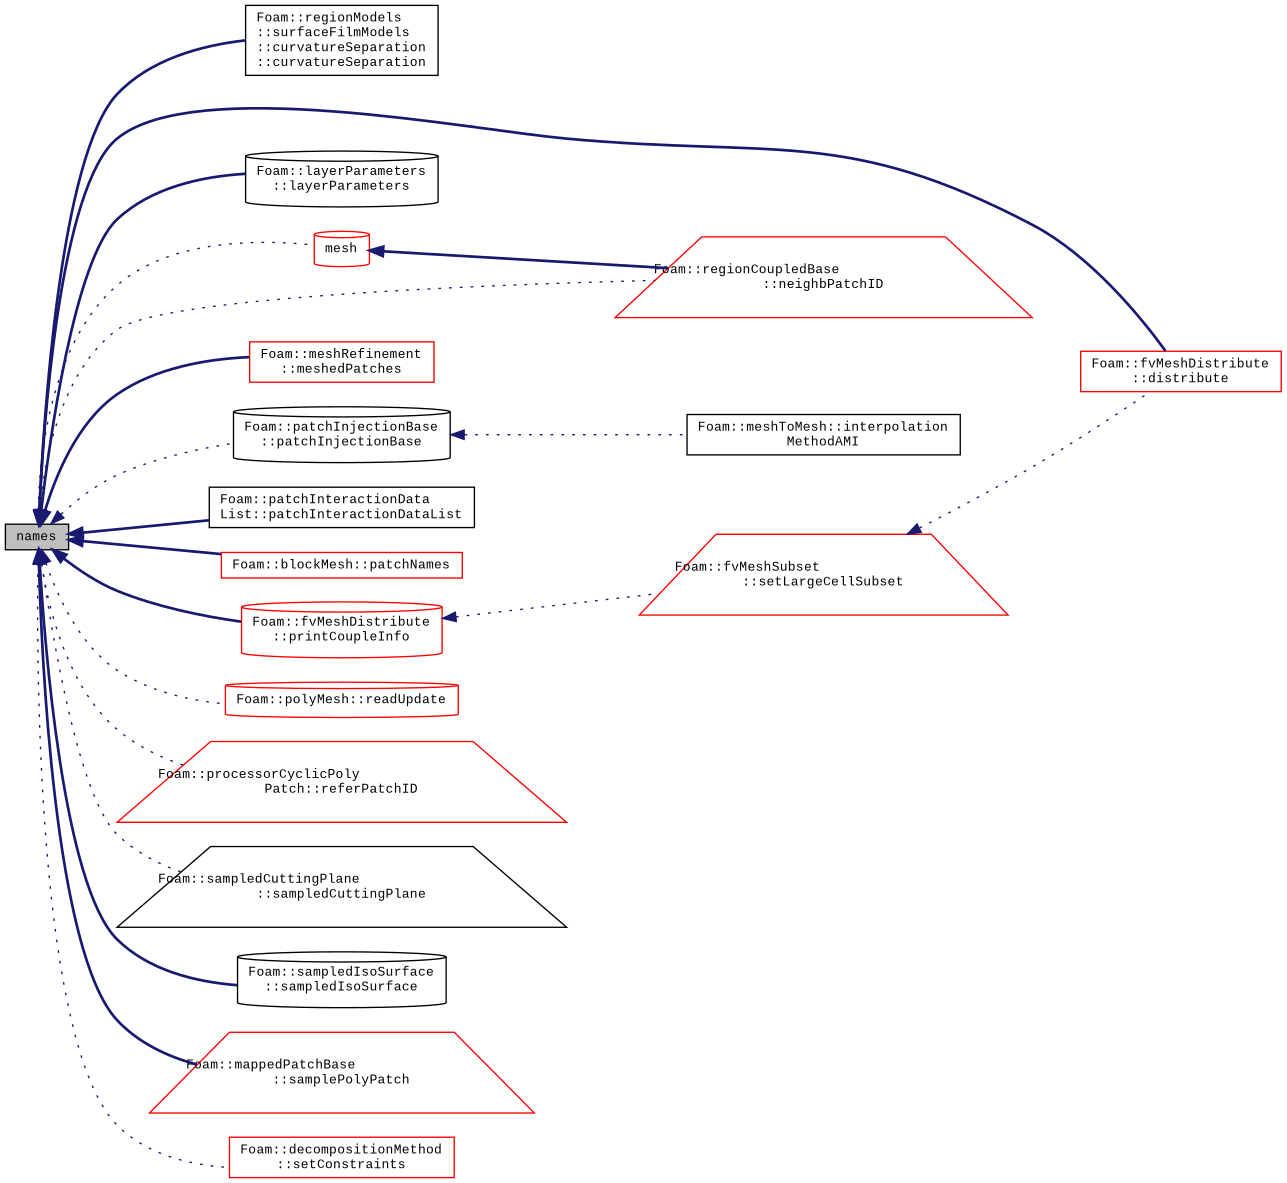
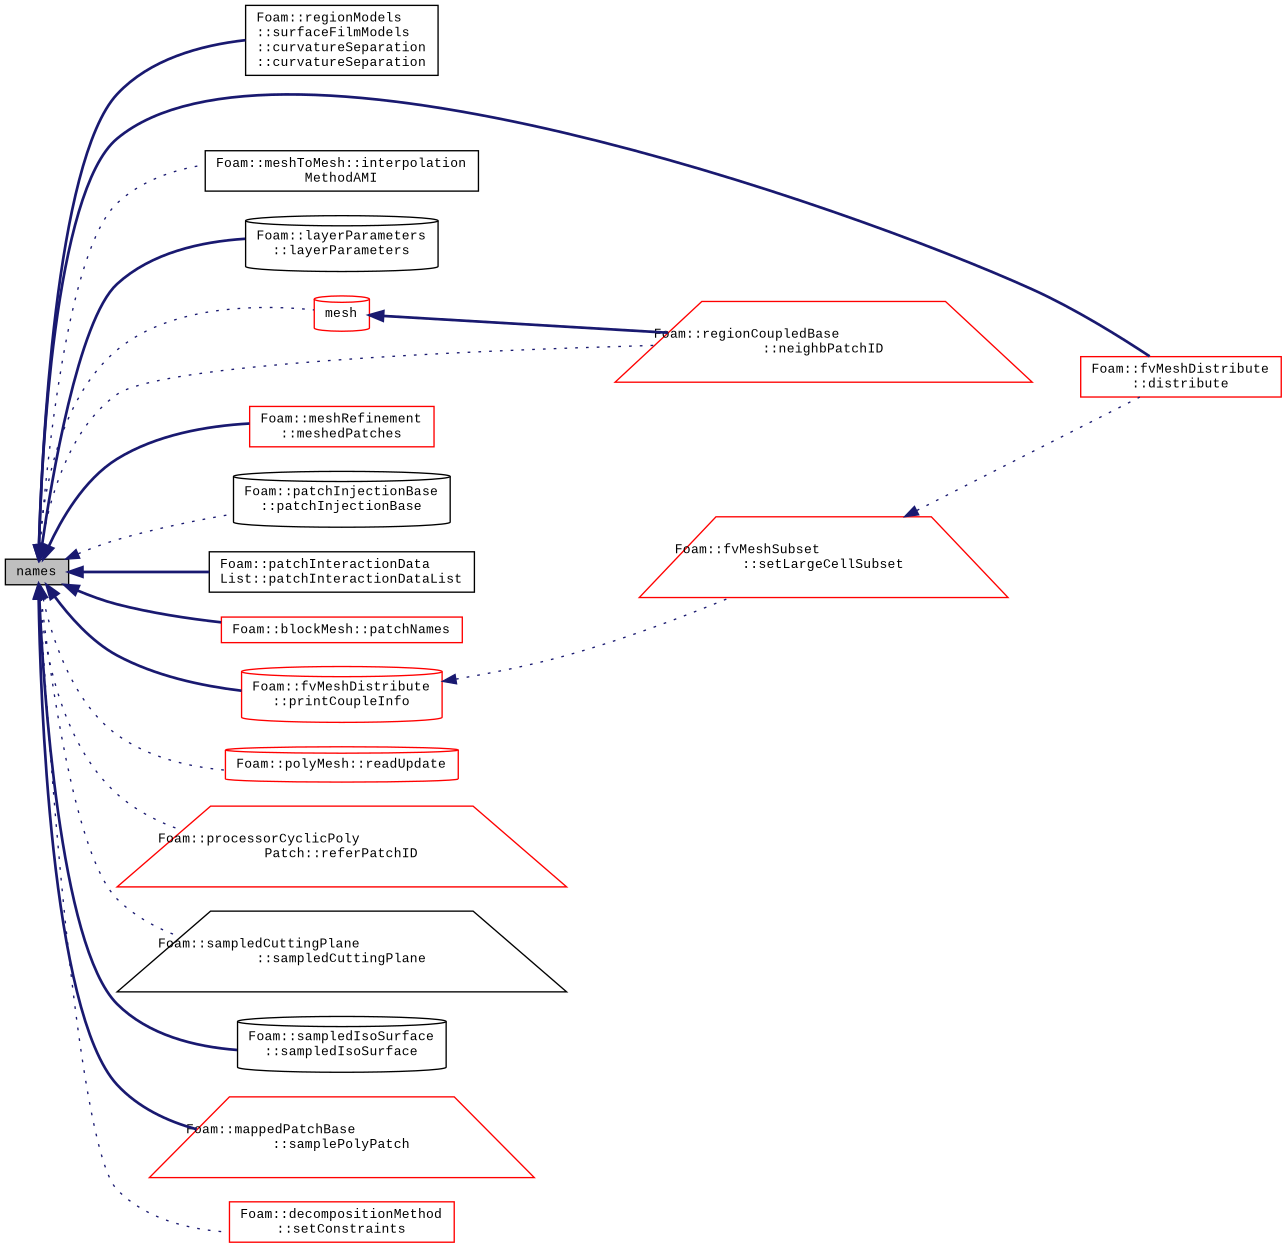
edge "Foam::meshToMesh::interpolation MethodAMI" -> "Foam::patchInjectionBase ::patchInjectionBase": now "Foam::meshToMesh::interpolation MethodAMI" -> "names"
